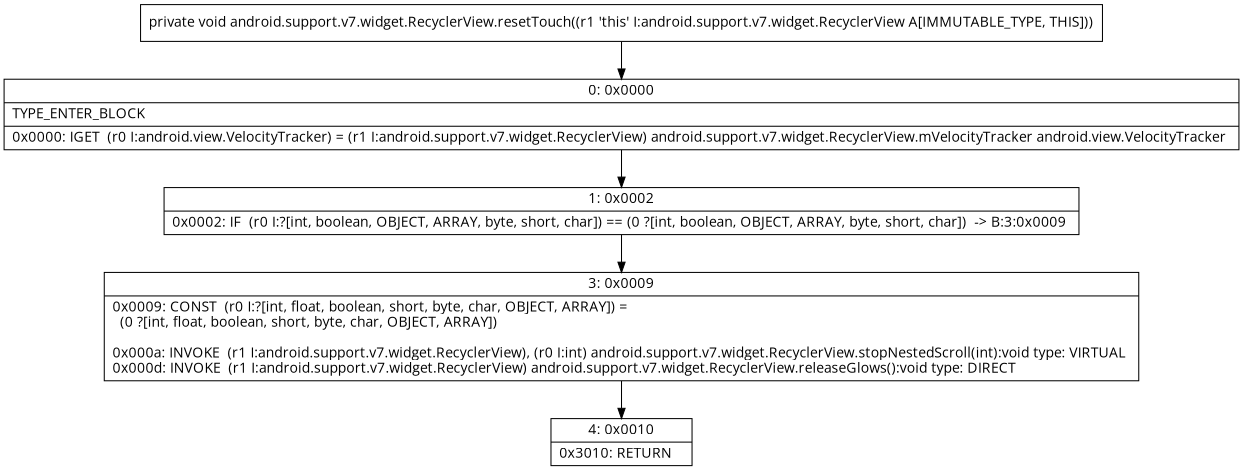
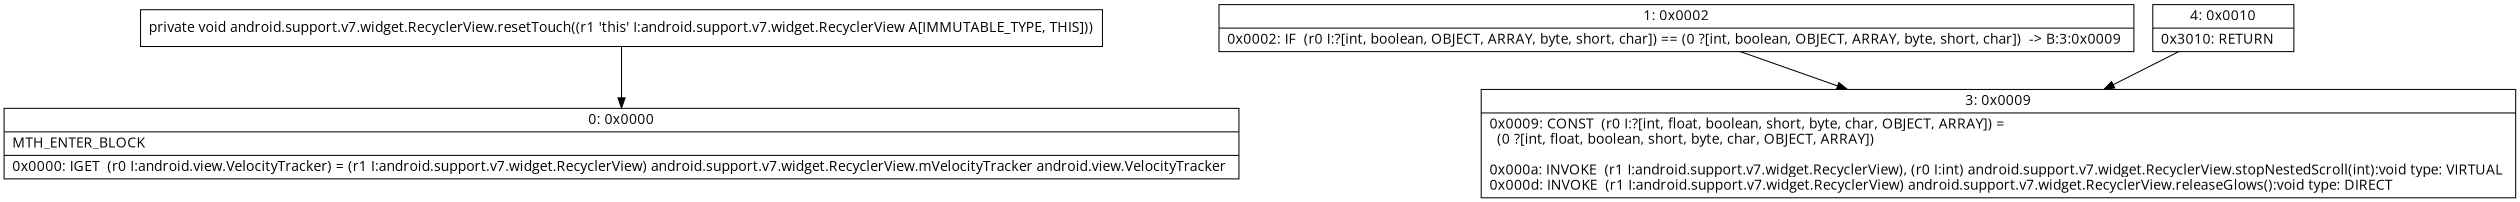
node "0: 0x0000": text "TYPE_ENTER_BLOCK" -> "MTH_ENTER_BLOCK"
edge "0: 0x0000" -> "1: 0x0002": removed
edge "3: 0x0009" -> "4: 0x0010": reversed
